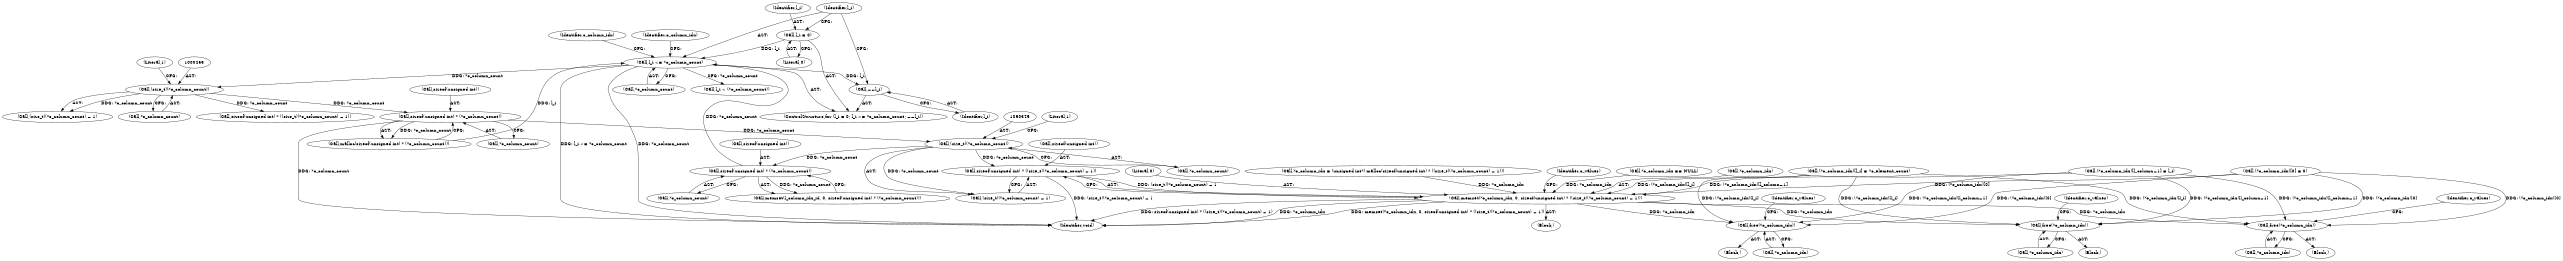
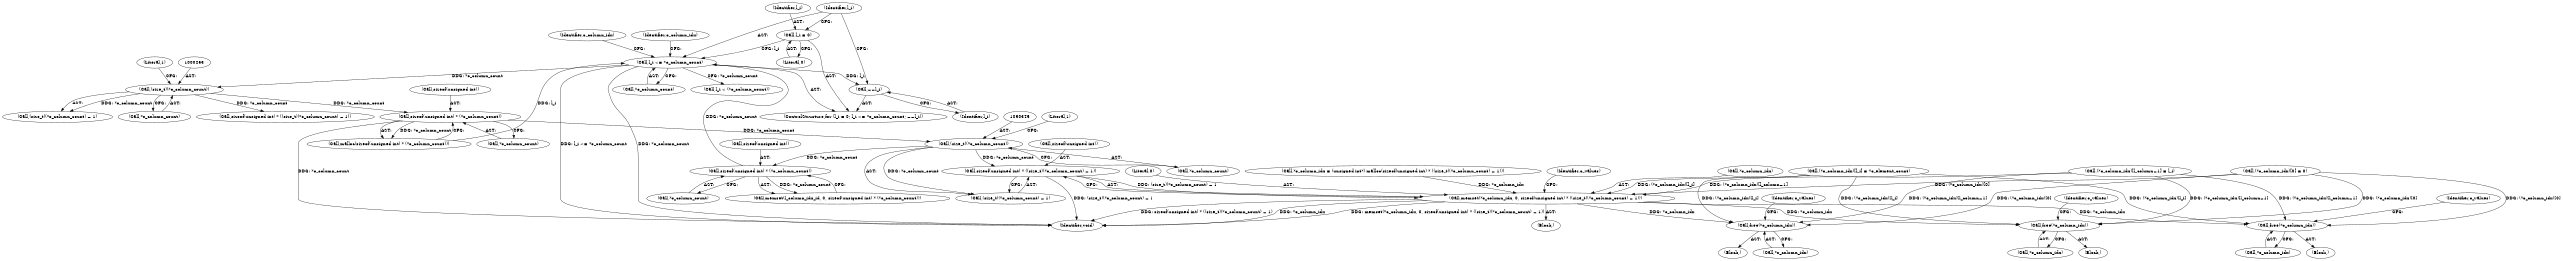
edge "(Call,l_i = 0)" -> "(Call,l_i <= *o_column_count)": label "DDG: l_i" -> "CFG: l_i"
node "(Call,*o_column_idx == NULL)": removed
